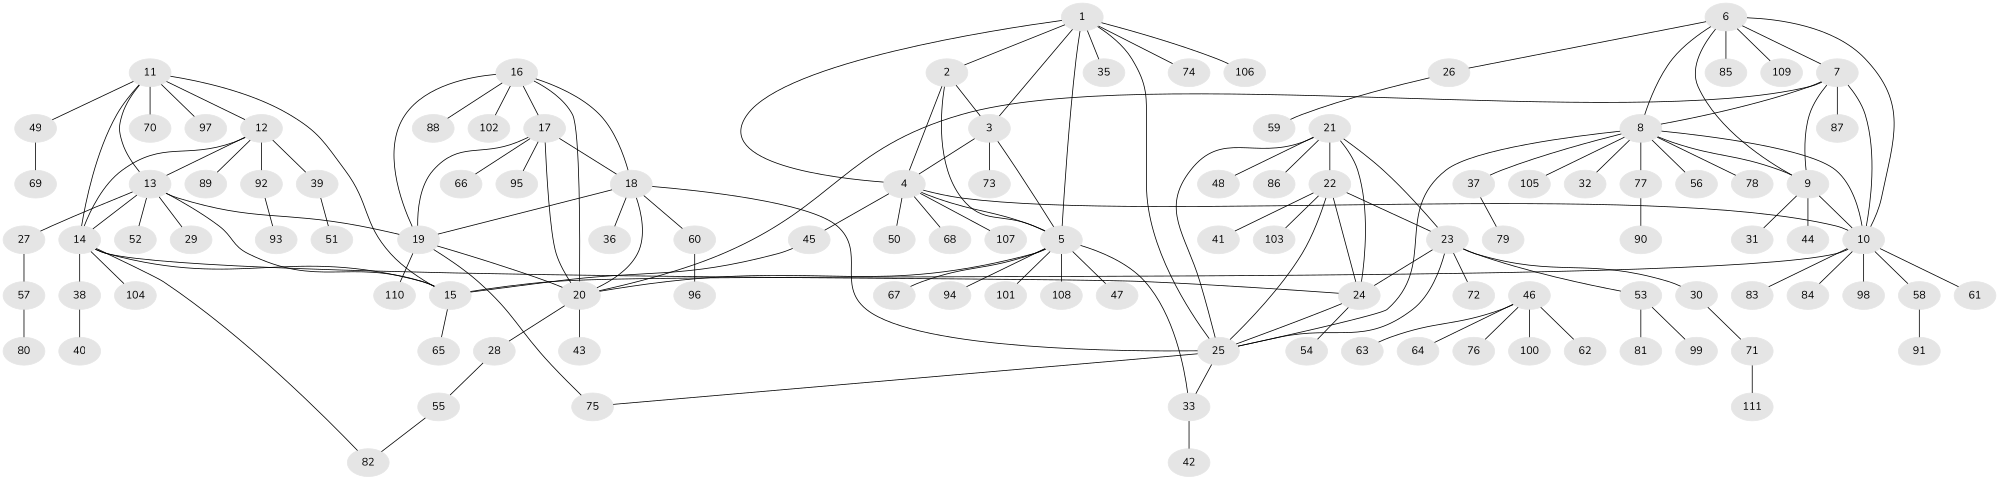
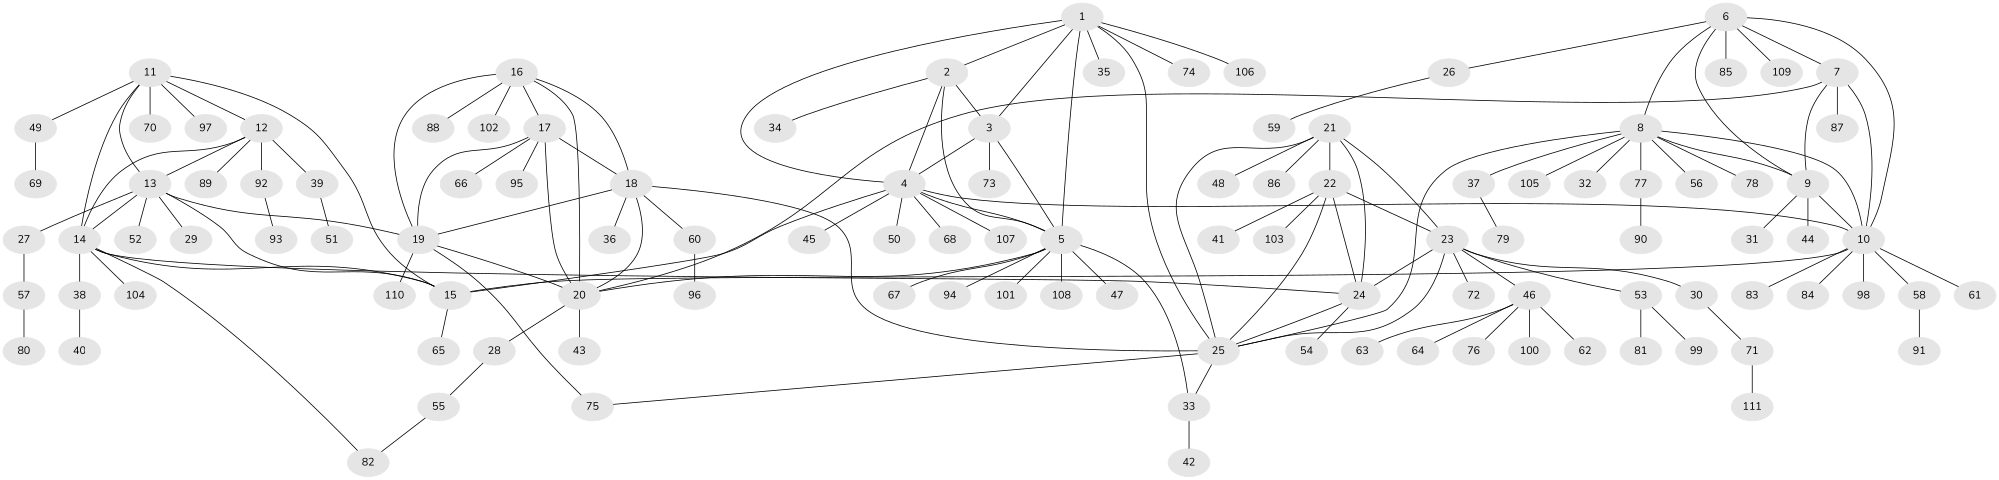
edge "7" -- "8": removed
node "34": added
edge "45" -- "15": now "4" -- "15"
edge "23" -- "46": added
